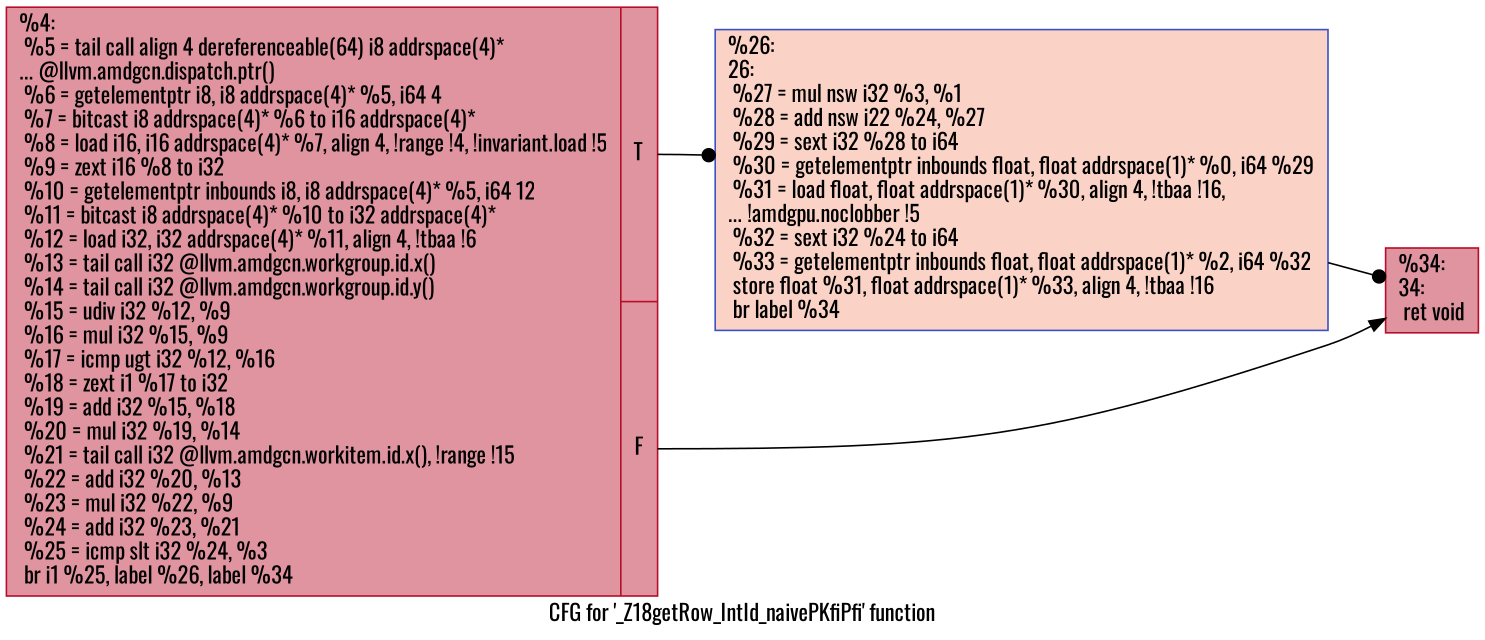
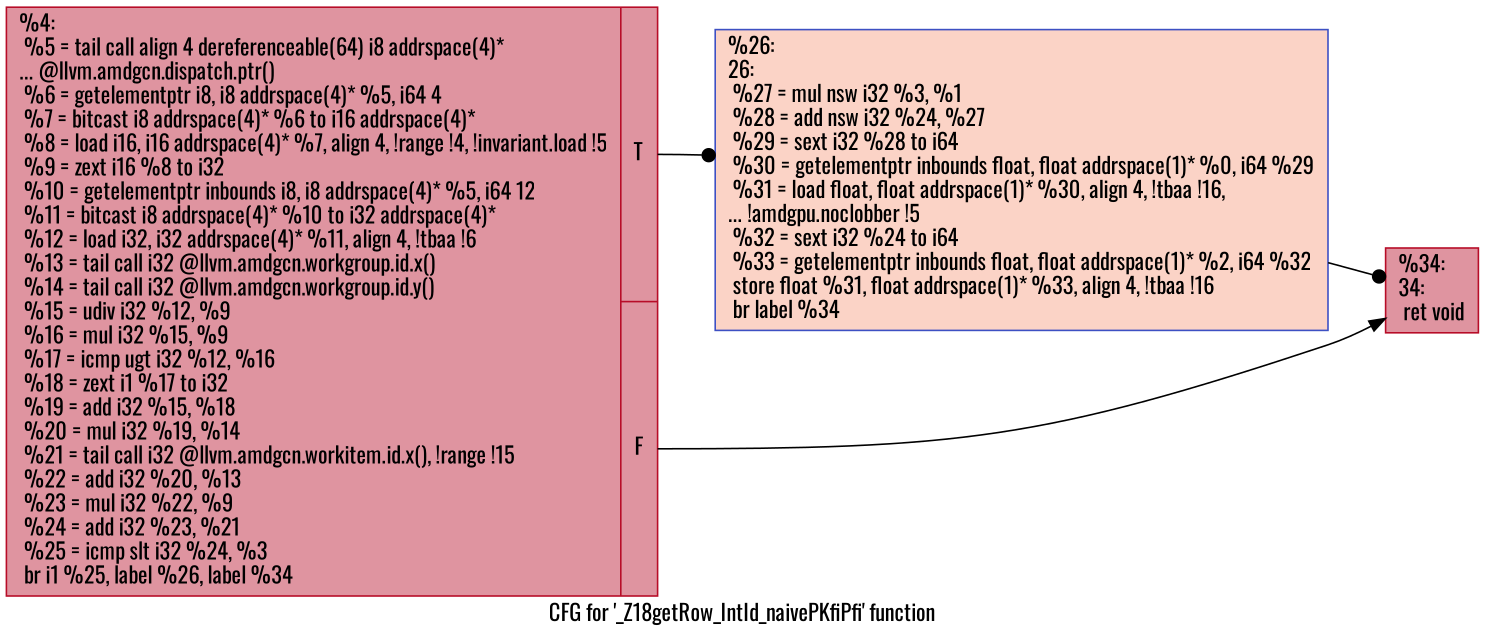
node "%26:": text "%28 = add nsw i22 %24, %27" -> "%28 = add nsw i32 %24, %27"
